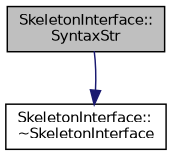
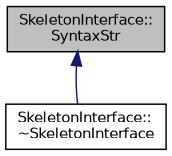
edge "SkeletonInterface:: SyntaxStr" -> "SkeletonInterface:: ~SkeletonInterface": reversed
